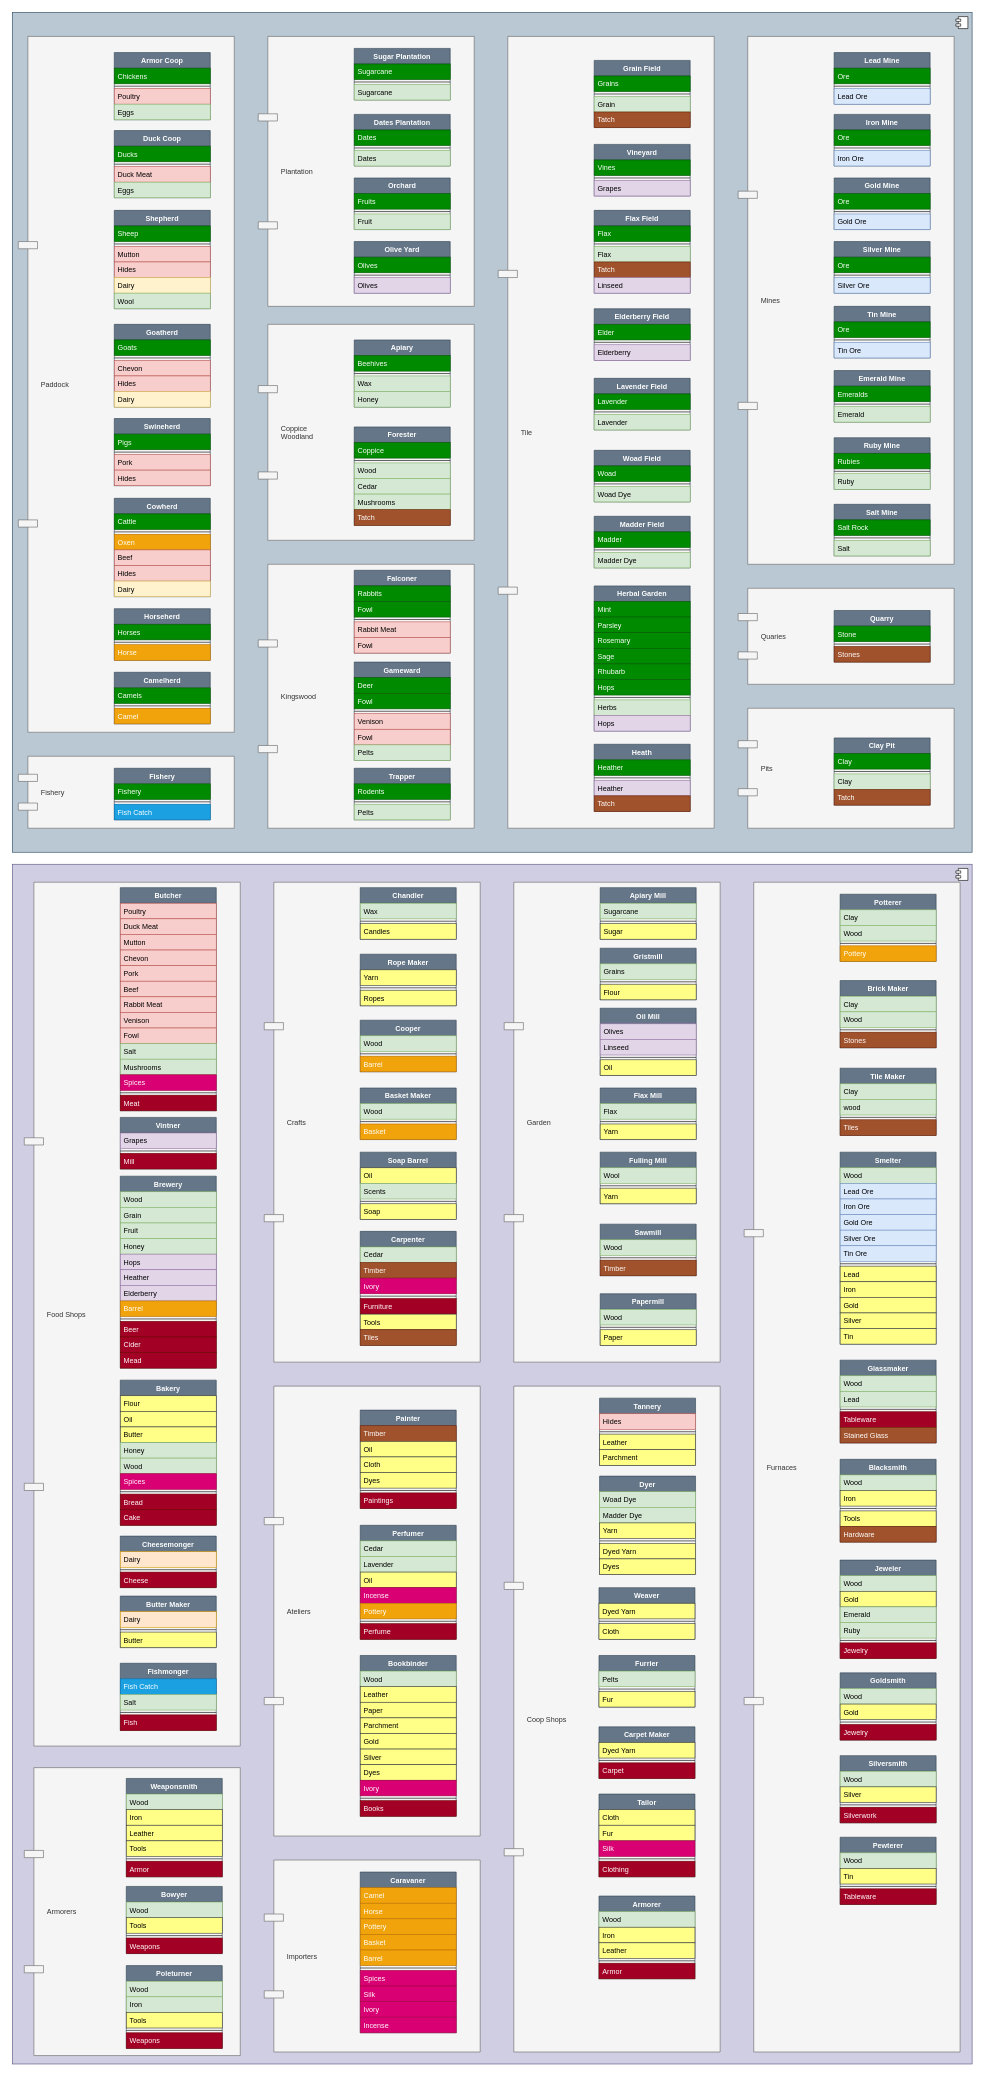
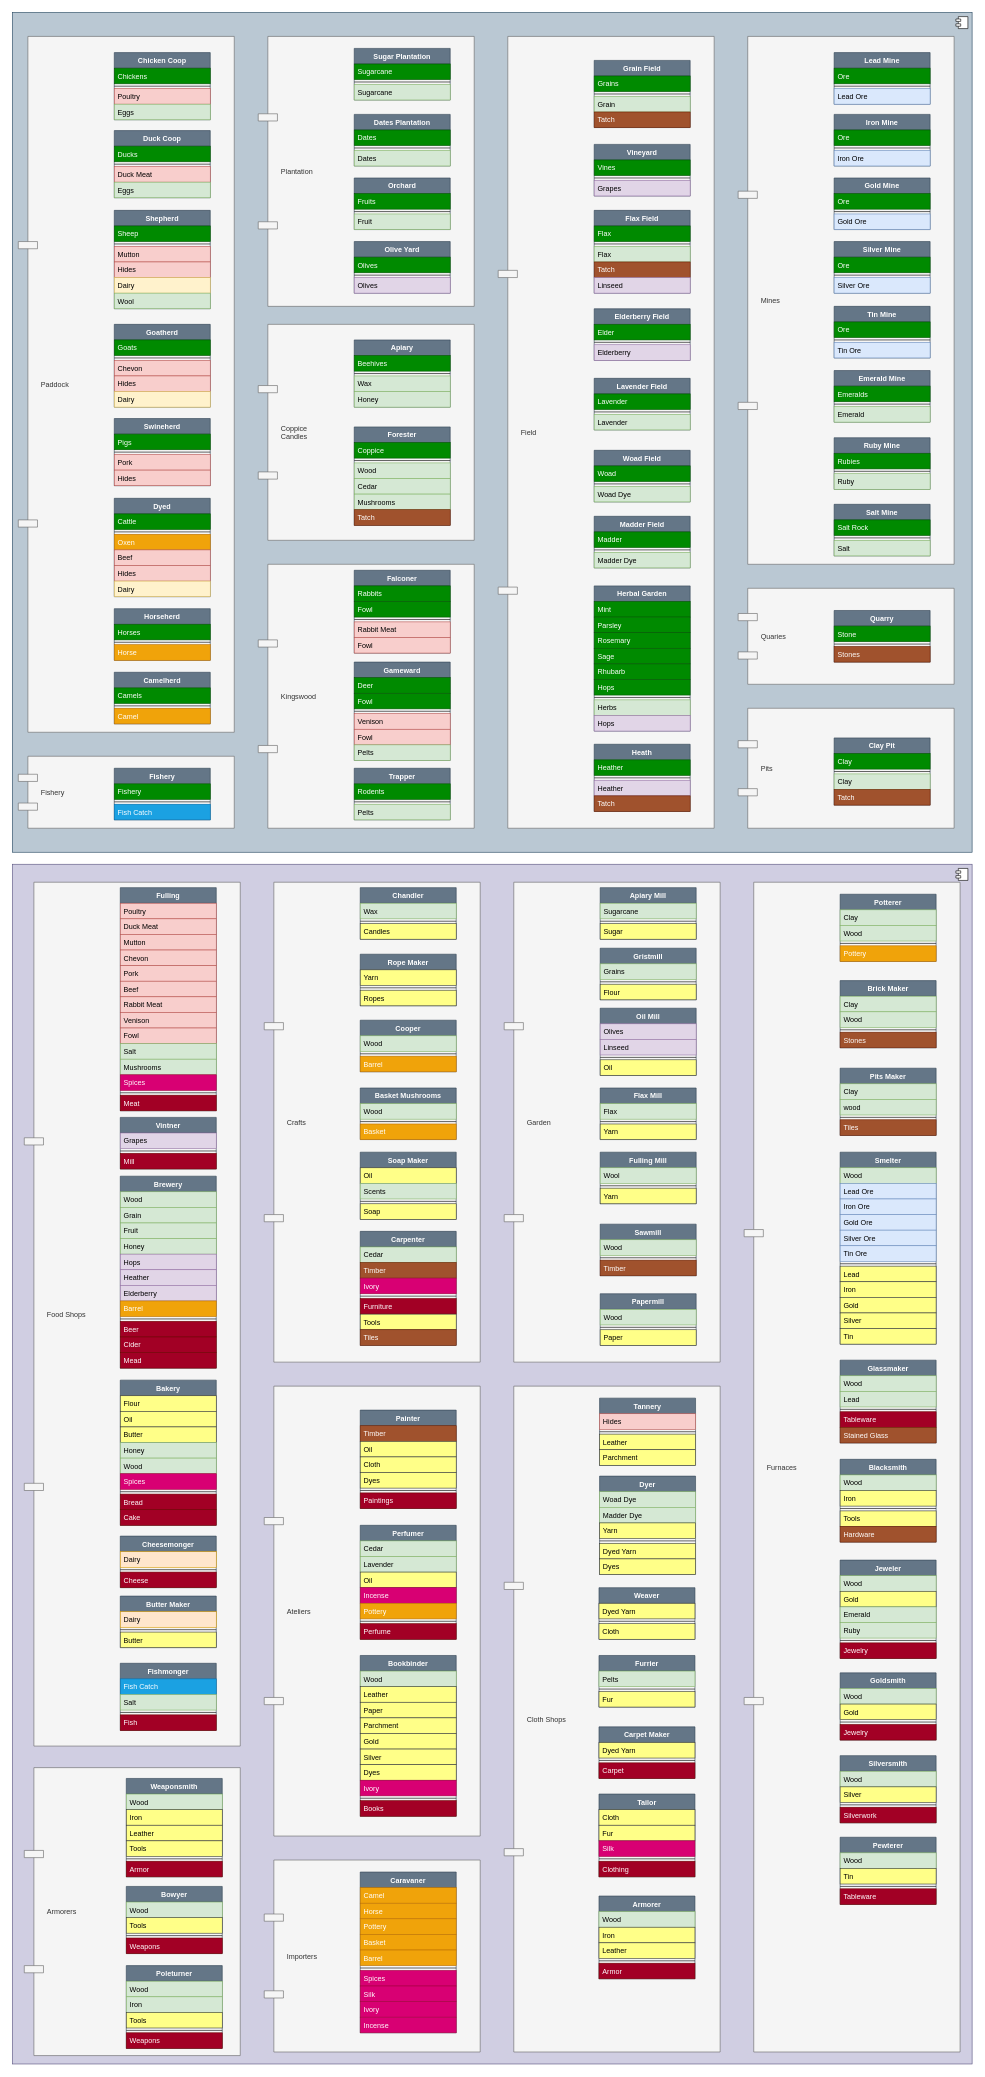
node "Armor Coop": label "Armor Coop" -> "Chicken Coop"
node "Coppice Woodland": label "Coppice Woodland" -> "Coppice Candles"
node "Tile": label "Tile" -> "Field"
node "Cowherd": label "Cowherd" -> "Dyed"
node "Butcher": label "Butcher" -> "Fulling"
node "Tile Maker": label "Tile Maker" -> "Pits Maker"
node "Basket Maker": label "Basket Maker" -> "Basket Mushrooms"
node "Soap Barrel": label "Soap Barrel" -> "Soap Maker"
node "Coop Shops": label "Coop Shops" -> "Cloth Shops"
